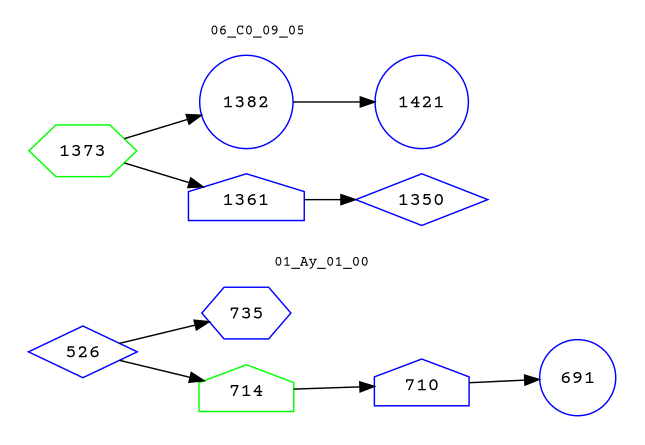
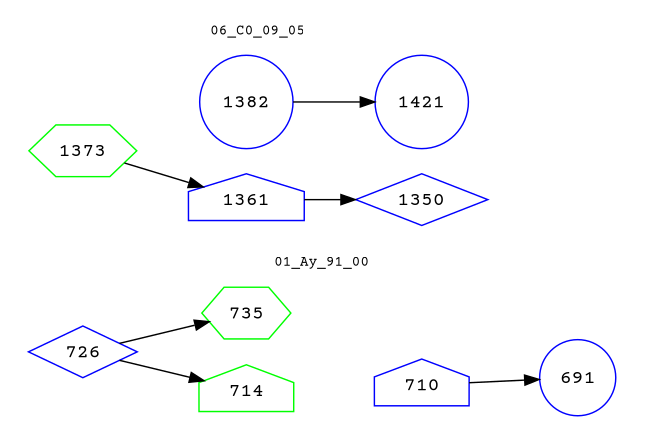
edge "1373" -> "1382": removed
cluster "01_Ay_01_00": label "01_Ay_01_00" -> "01_Ay_91_00"
node "735": color blue -> green
node "526": label "526" -> "726"
edge "714" -> "710": removed
